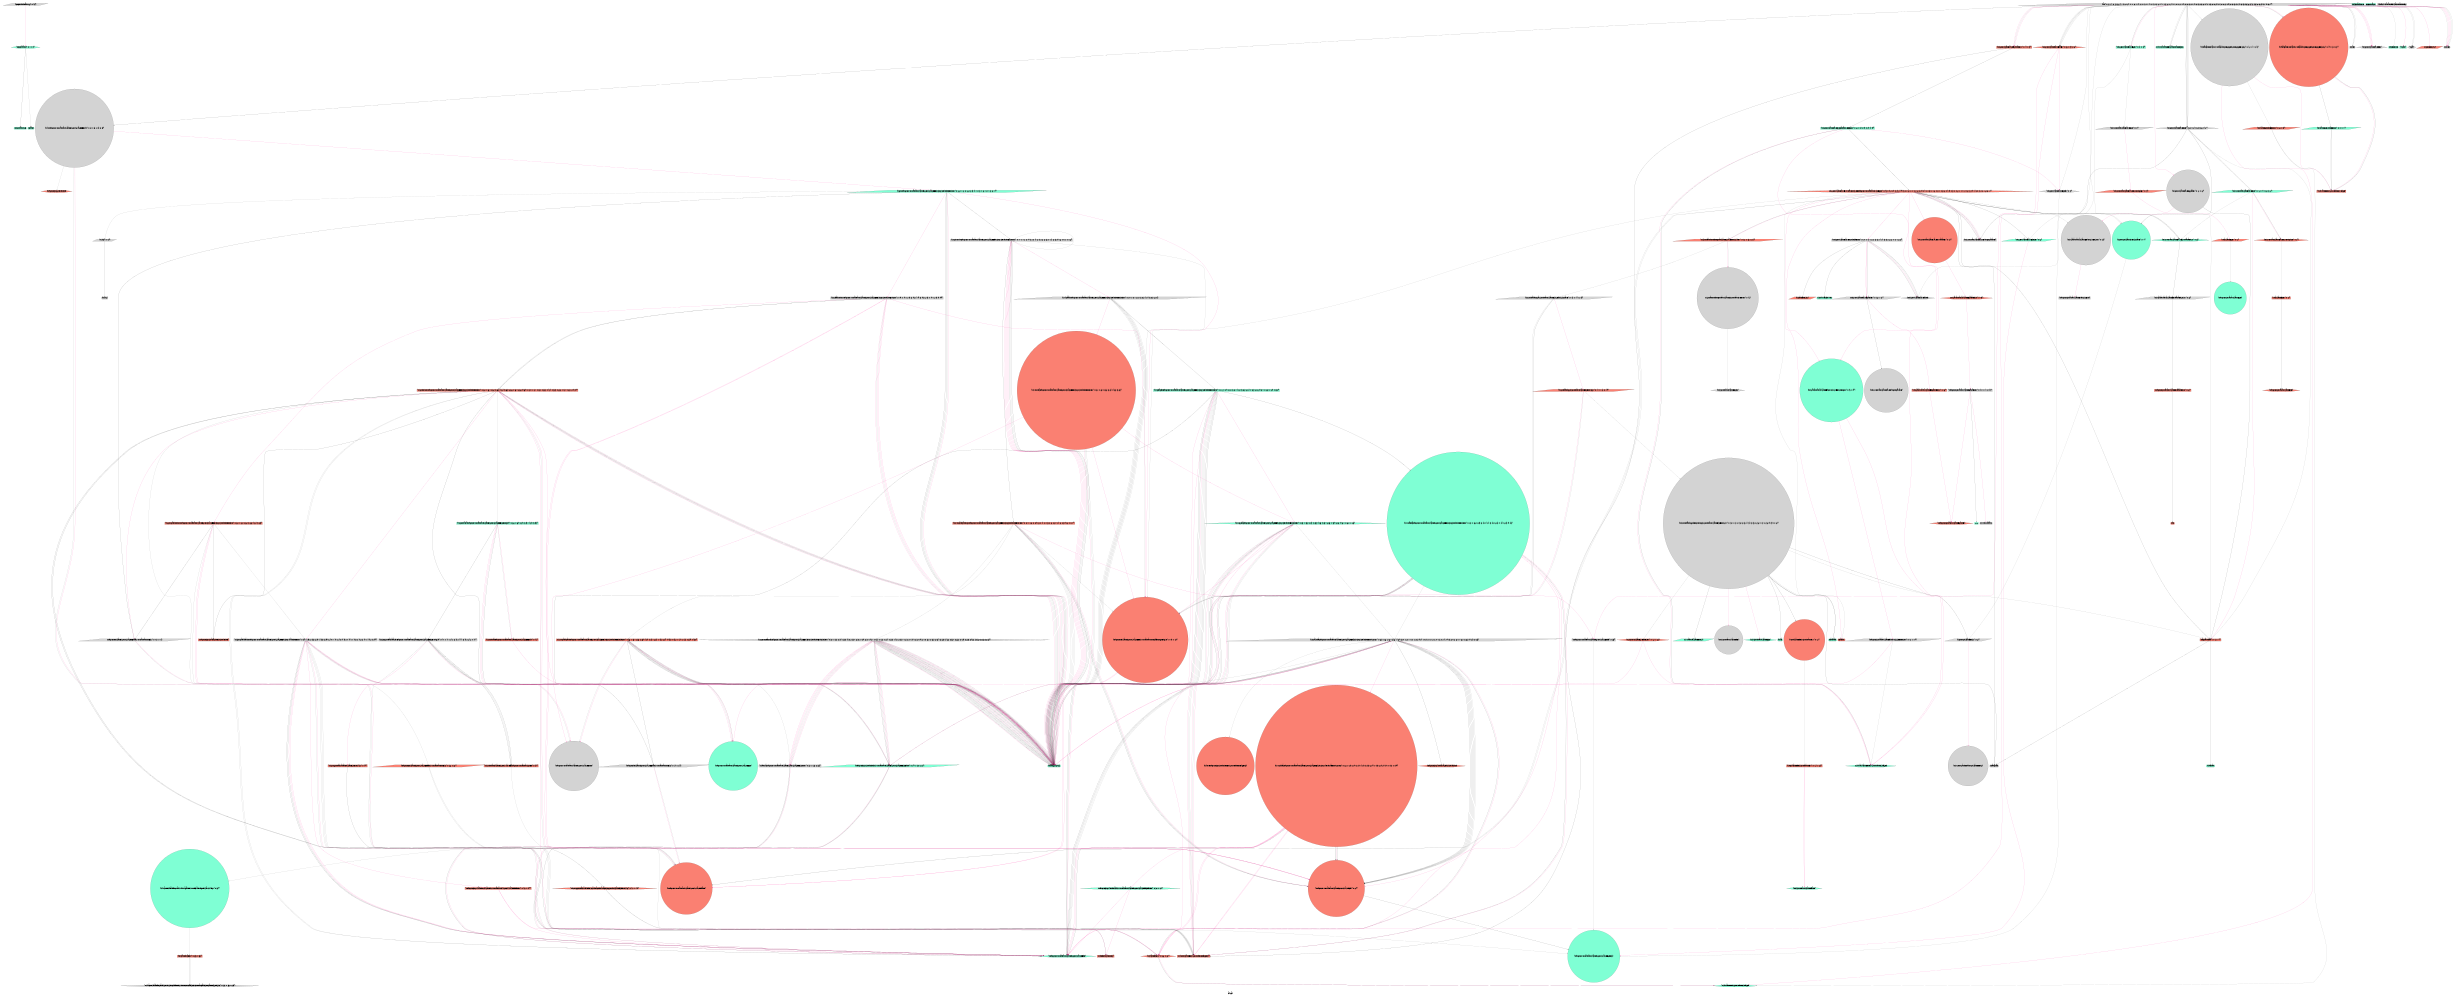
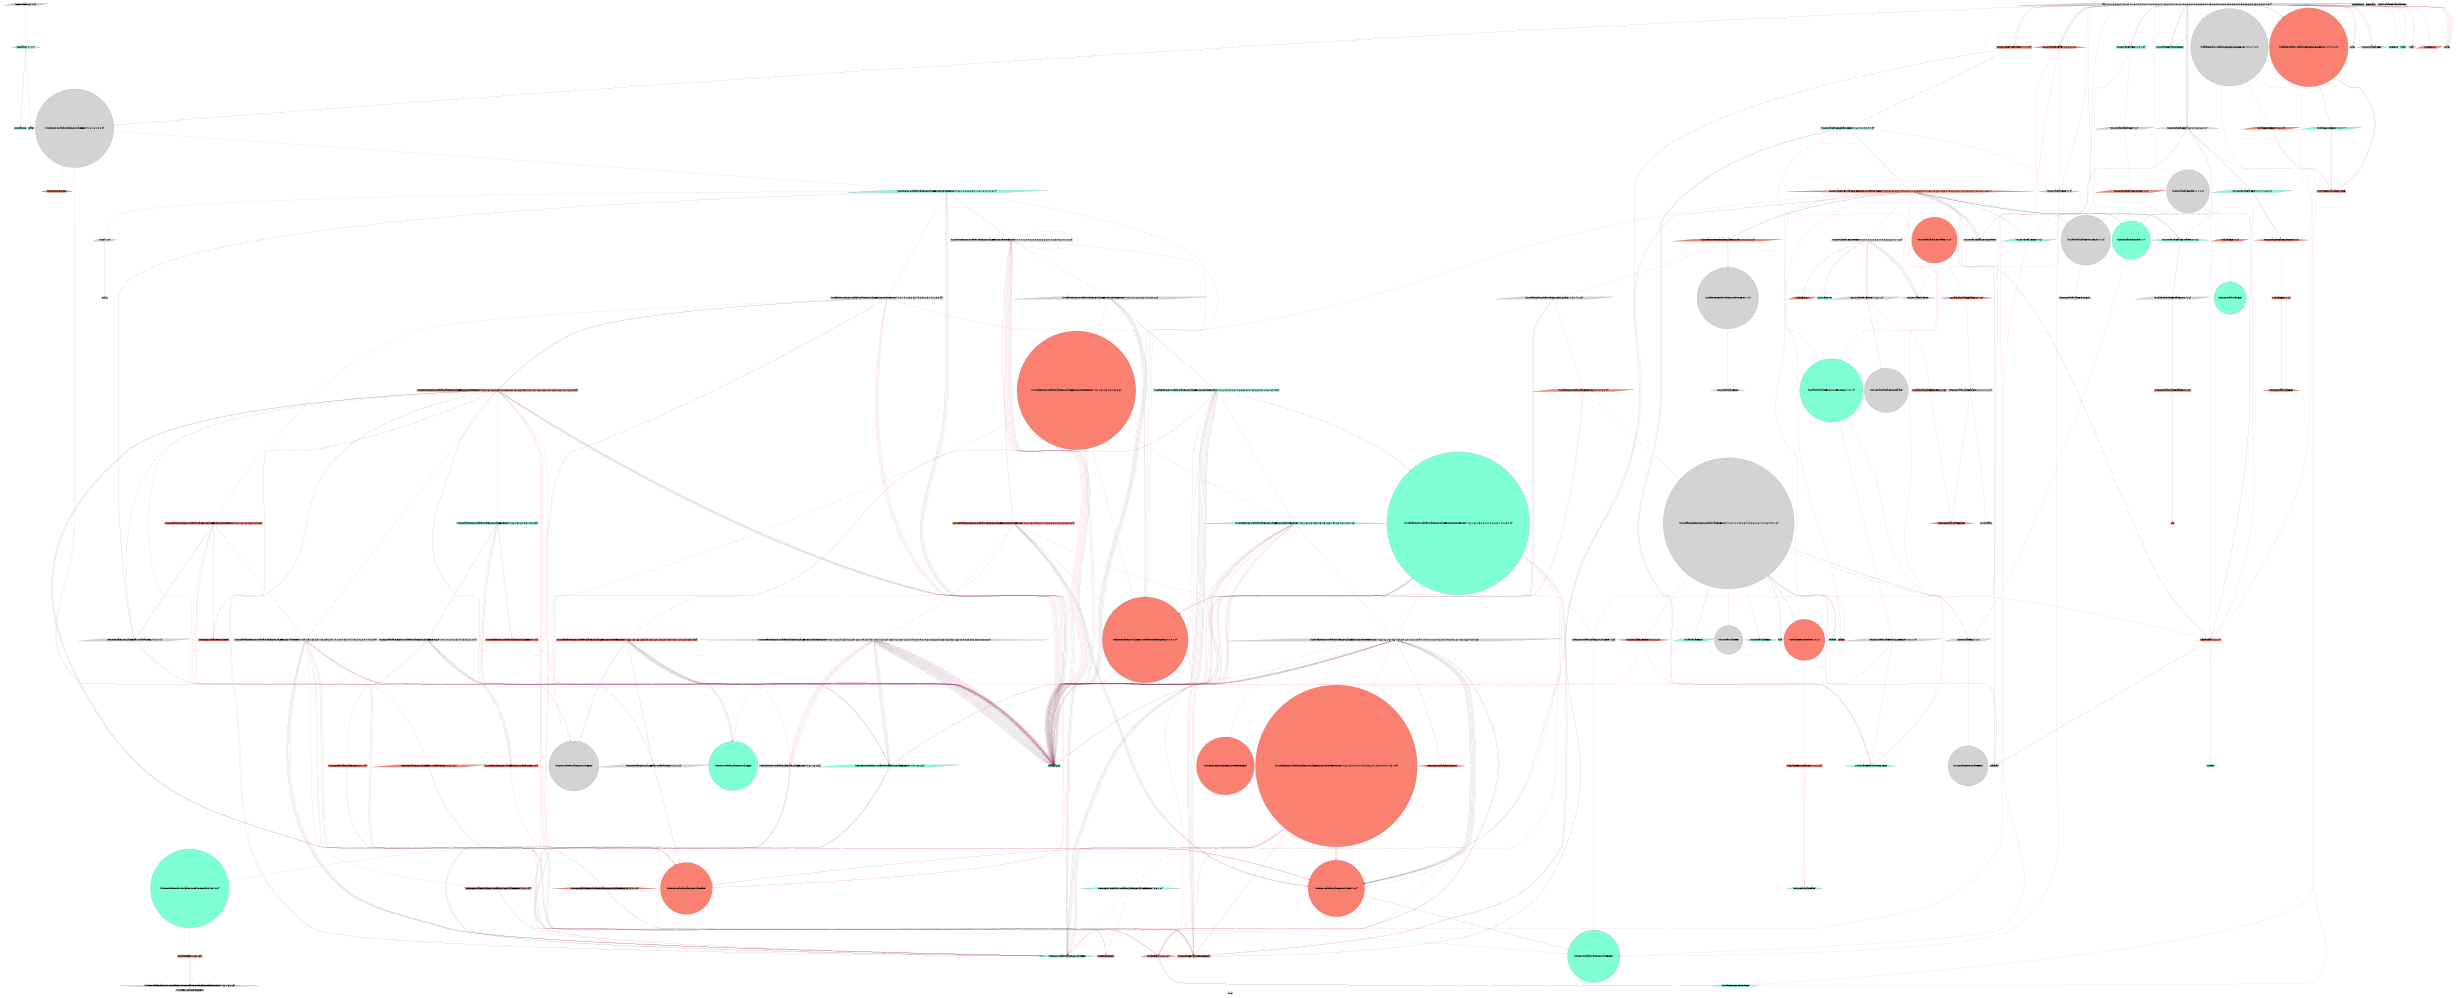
node "_Znwm": removed
node "{_ZSt4moveIRxEONSt16remove_referenceIT_E4typeEOS2_}": added
